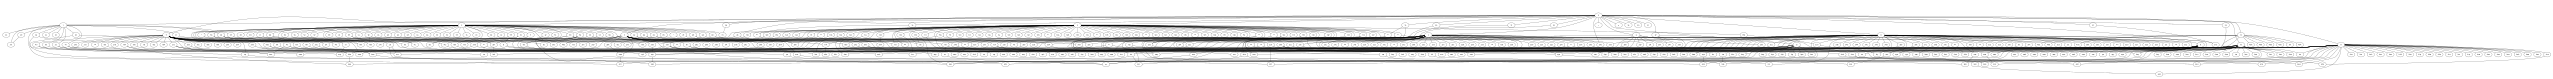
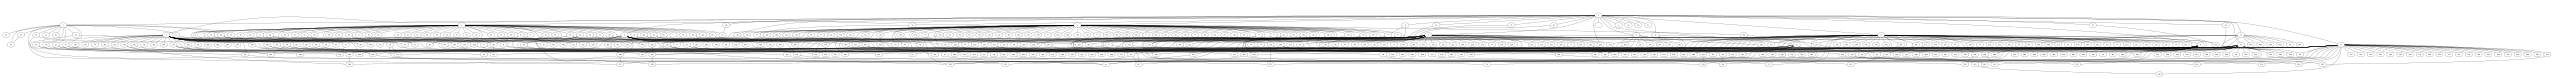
node "60": removed
node "349": added
